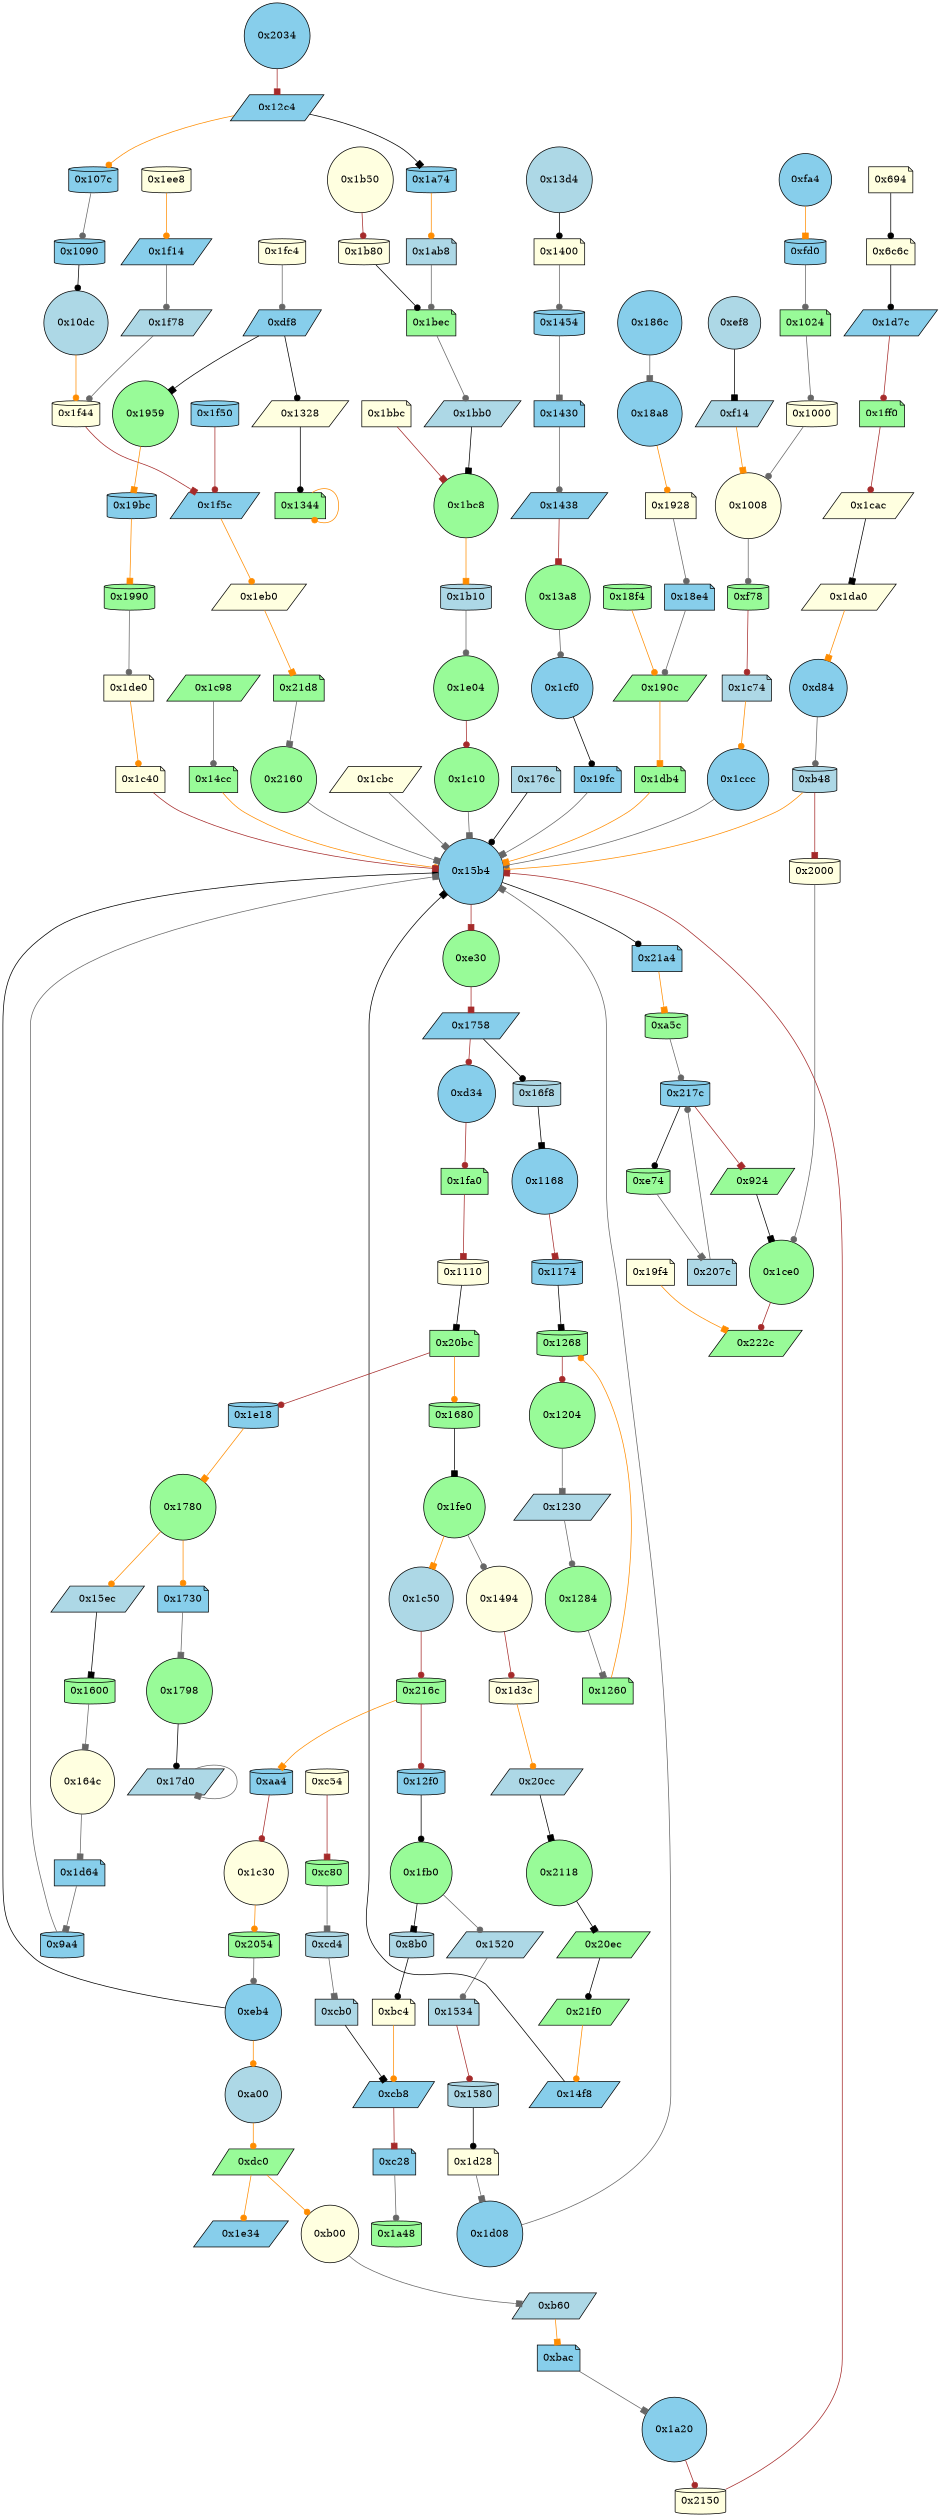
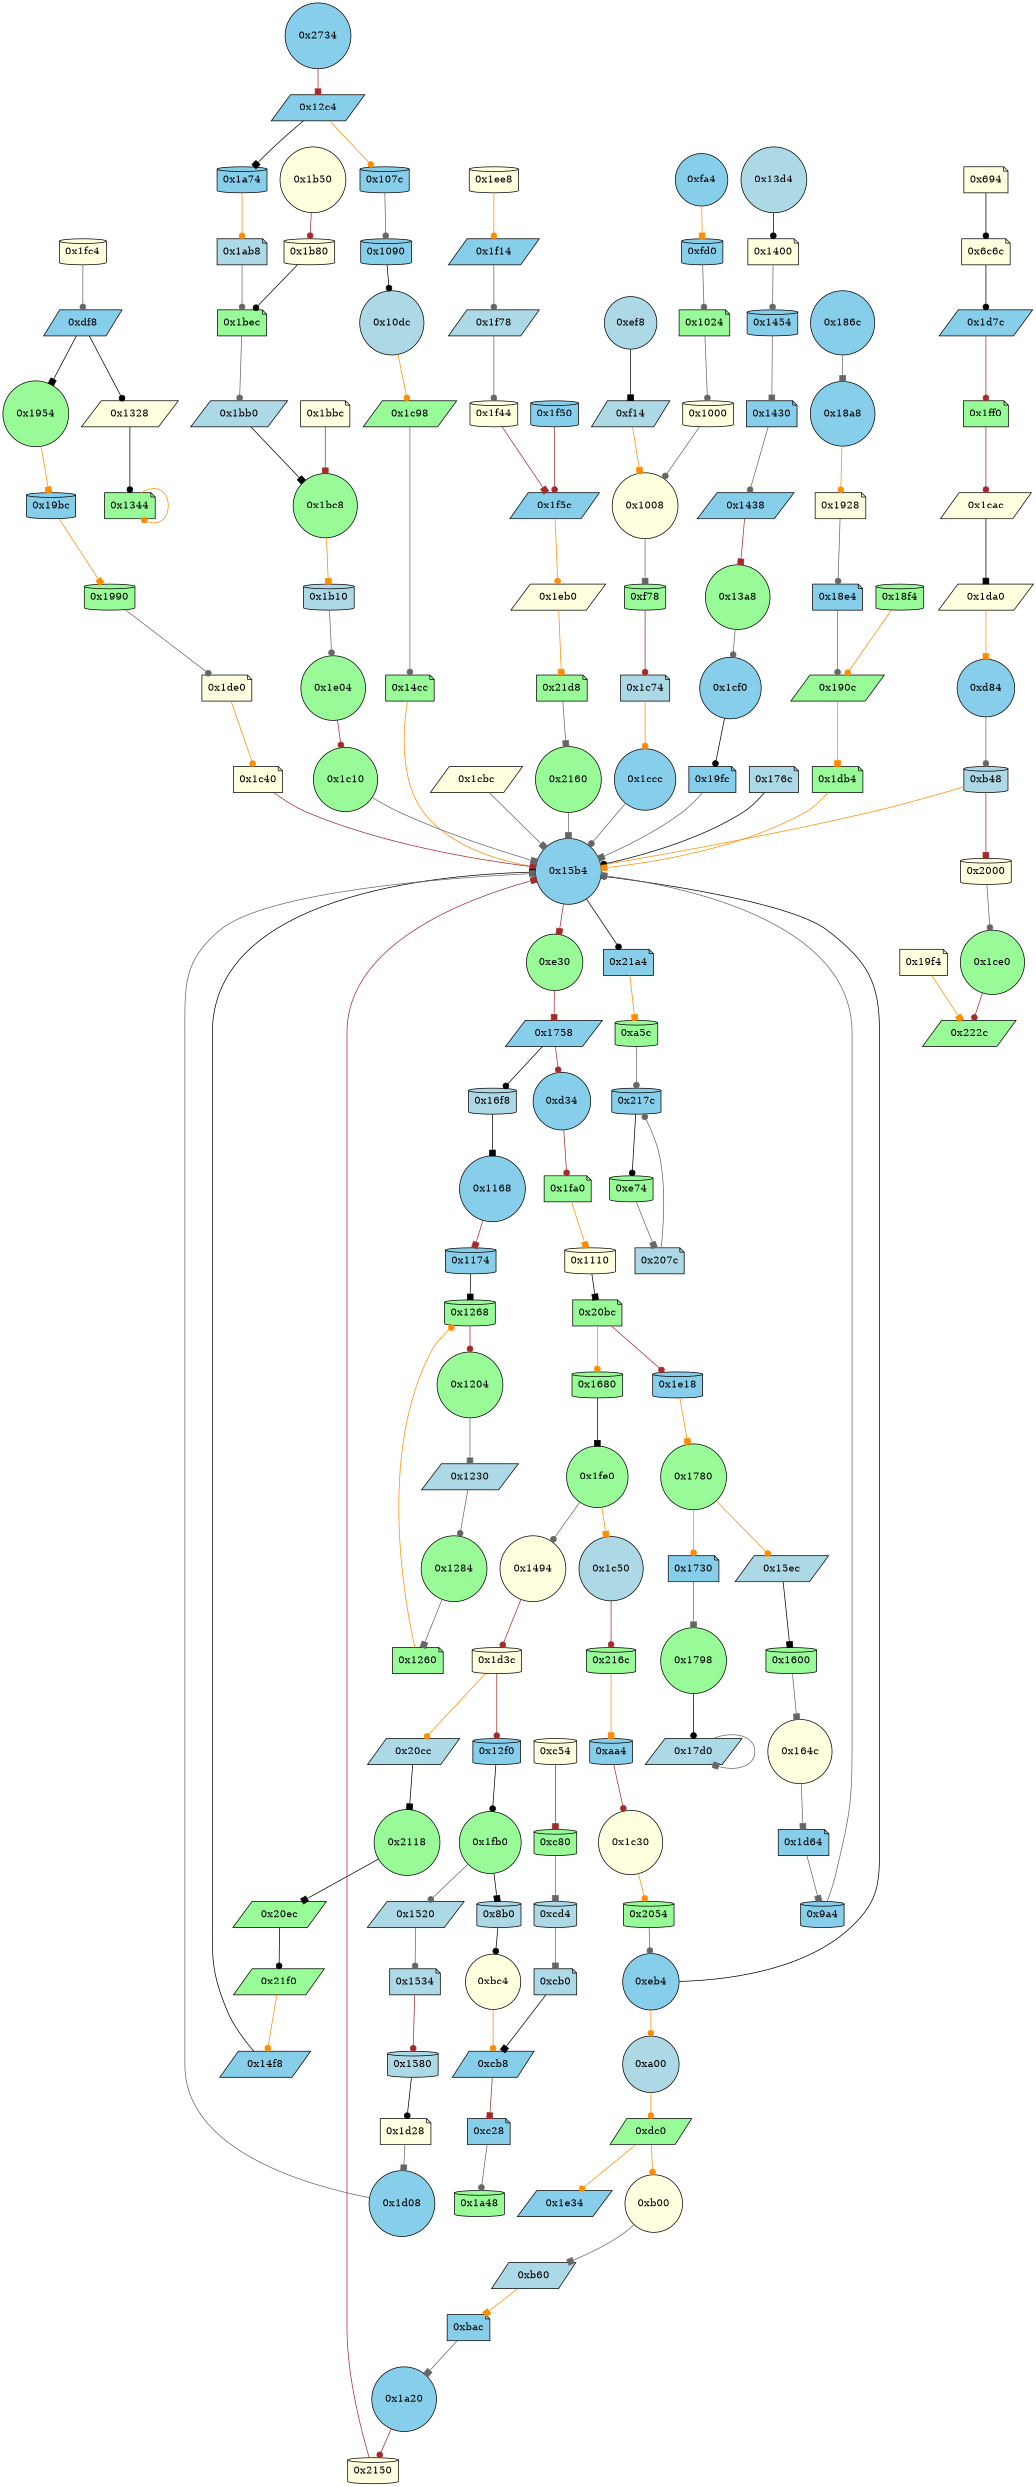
node "0x2034": label "0x2034" -> "0x2734"
edge "0x10dc" -> "0x1f44": now "0x10dc" -> "0x1c98"
node "0x1959": label "0x1959" -> "0x1954"
edge "0x1008" -> "0xf78": arrowhead dot -> box
node "0x924": removed
edge "0x1fa0" -> "0x1110": color brown -> darkorange
edge "0x216c" -> "0x12f0": now "0x1d3c" -> "0x12f0"
node "0xbc4": shape note -> circle
